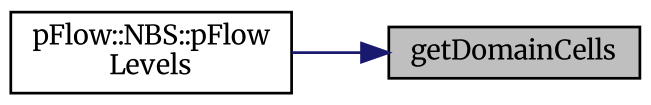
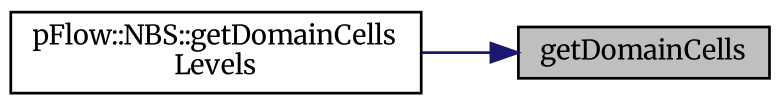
node "pFlow::NBS::pFlow Levels": label "pFlow::NBS::pFlow Levels" -> "pFlow::NBS::getDomainCells Levels"
